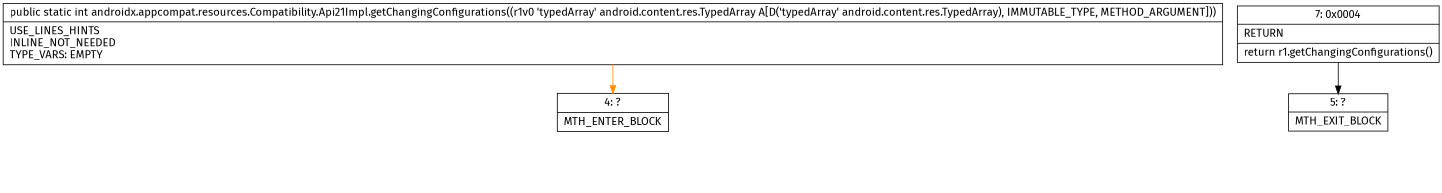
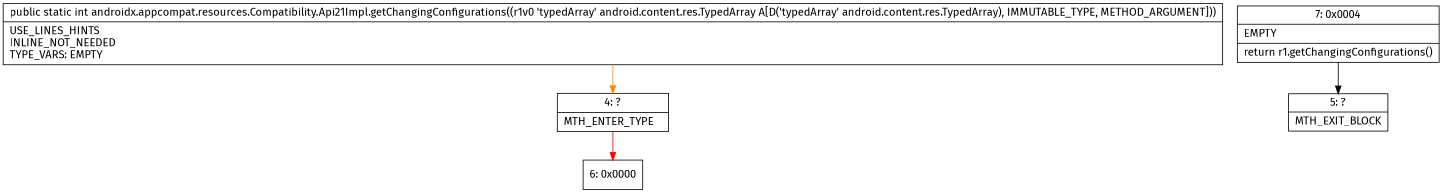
node "7: 0x0004": text "RETURN" -> "EMPTY"
node "4: ?": text "MTH_ENTER_BLOCK" -> "MTH_ENTER_TYPE"
node "6: 0x0000": added
